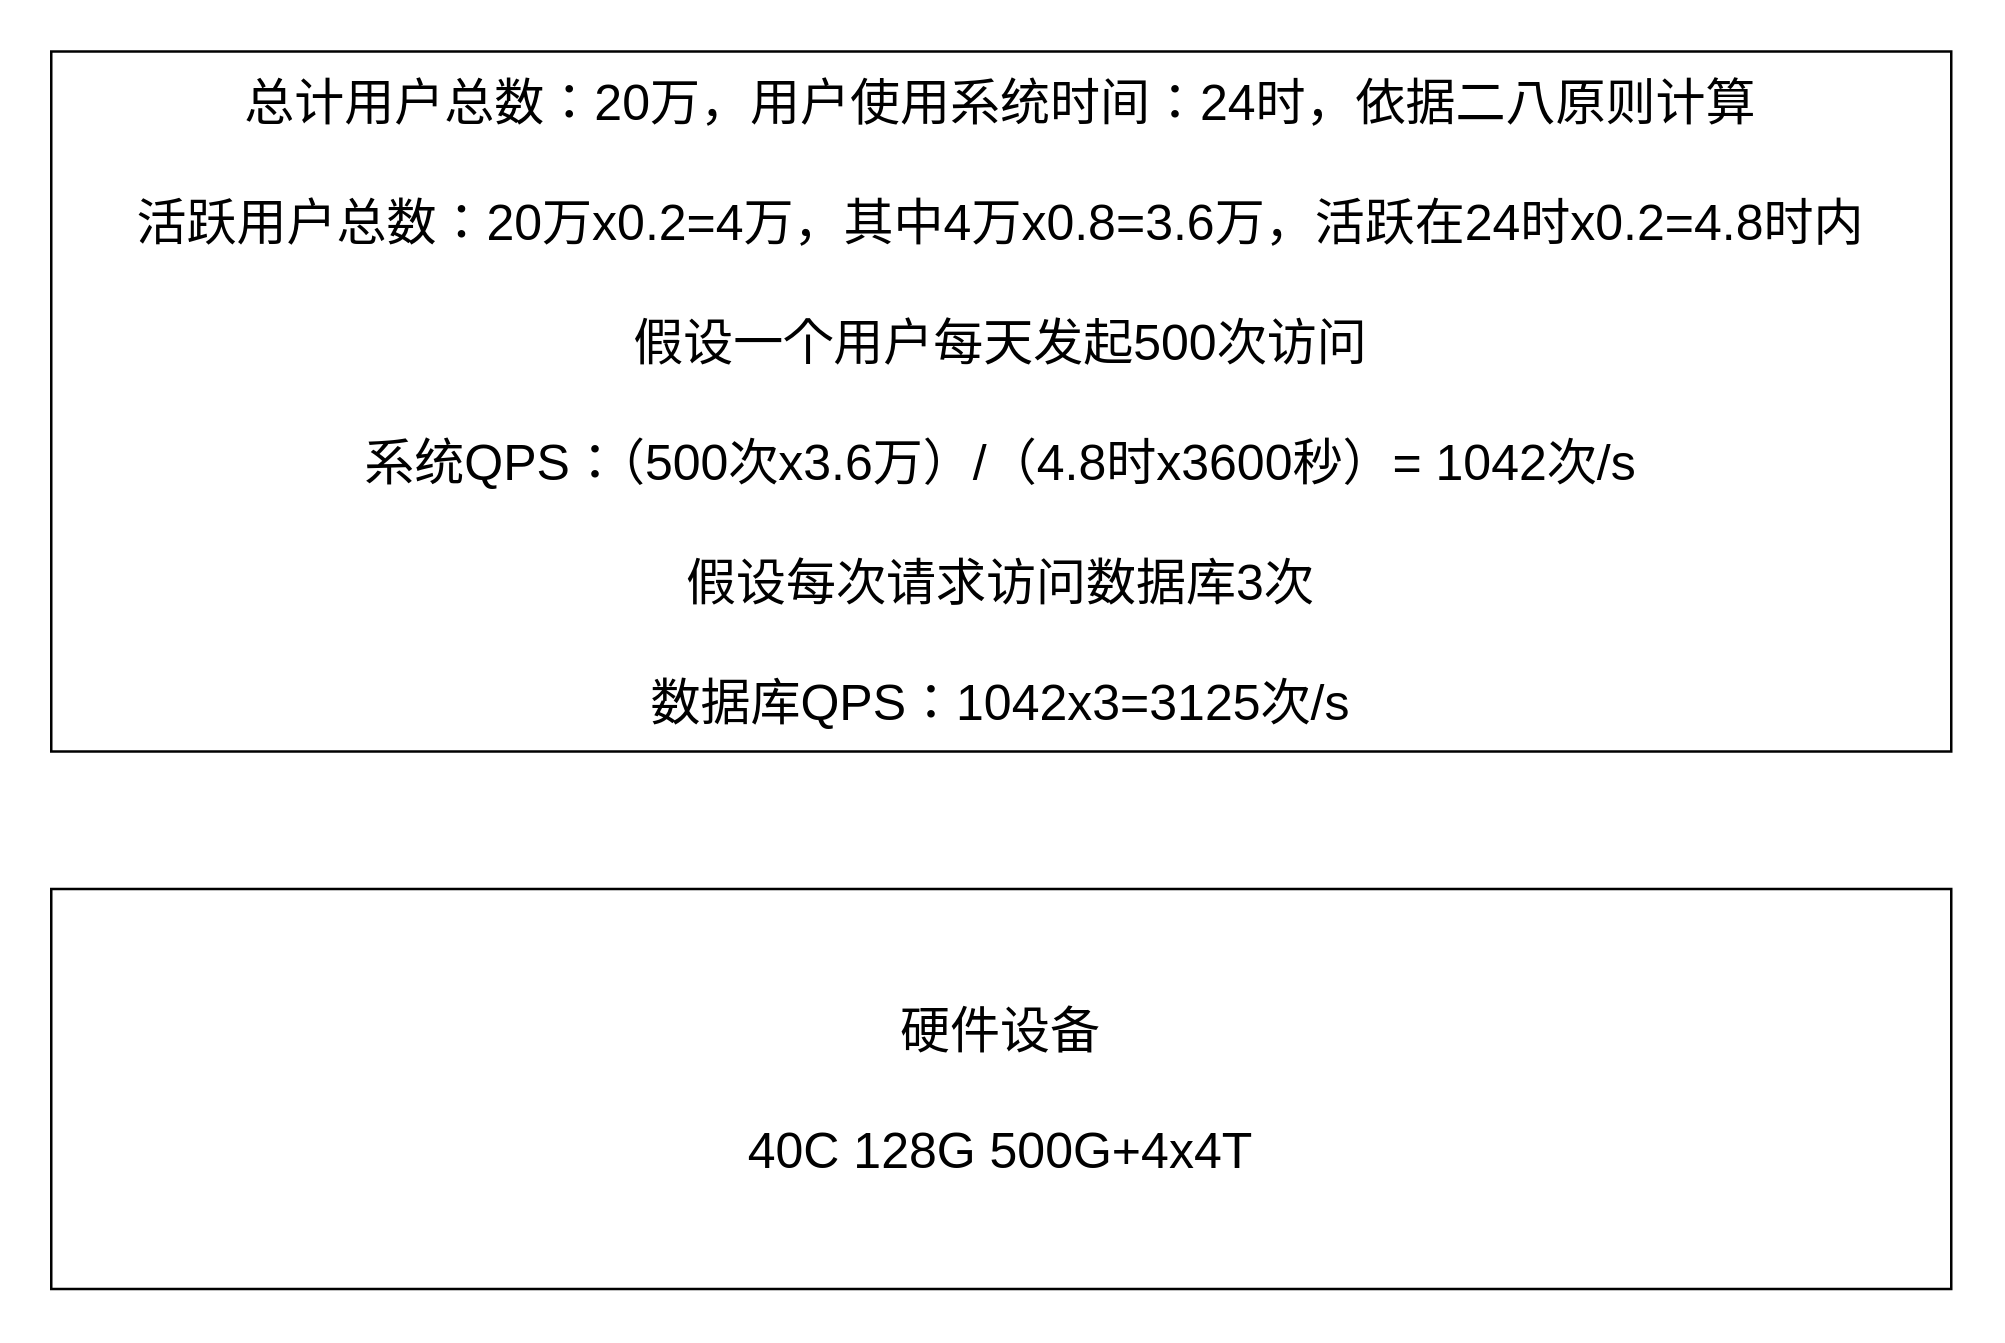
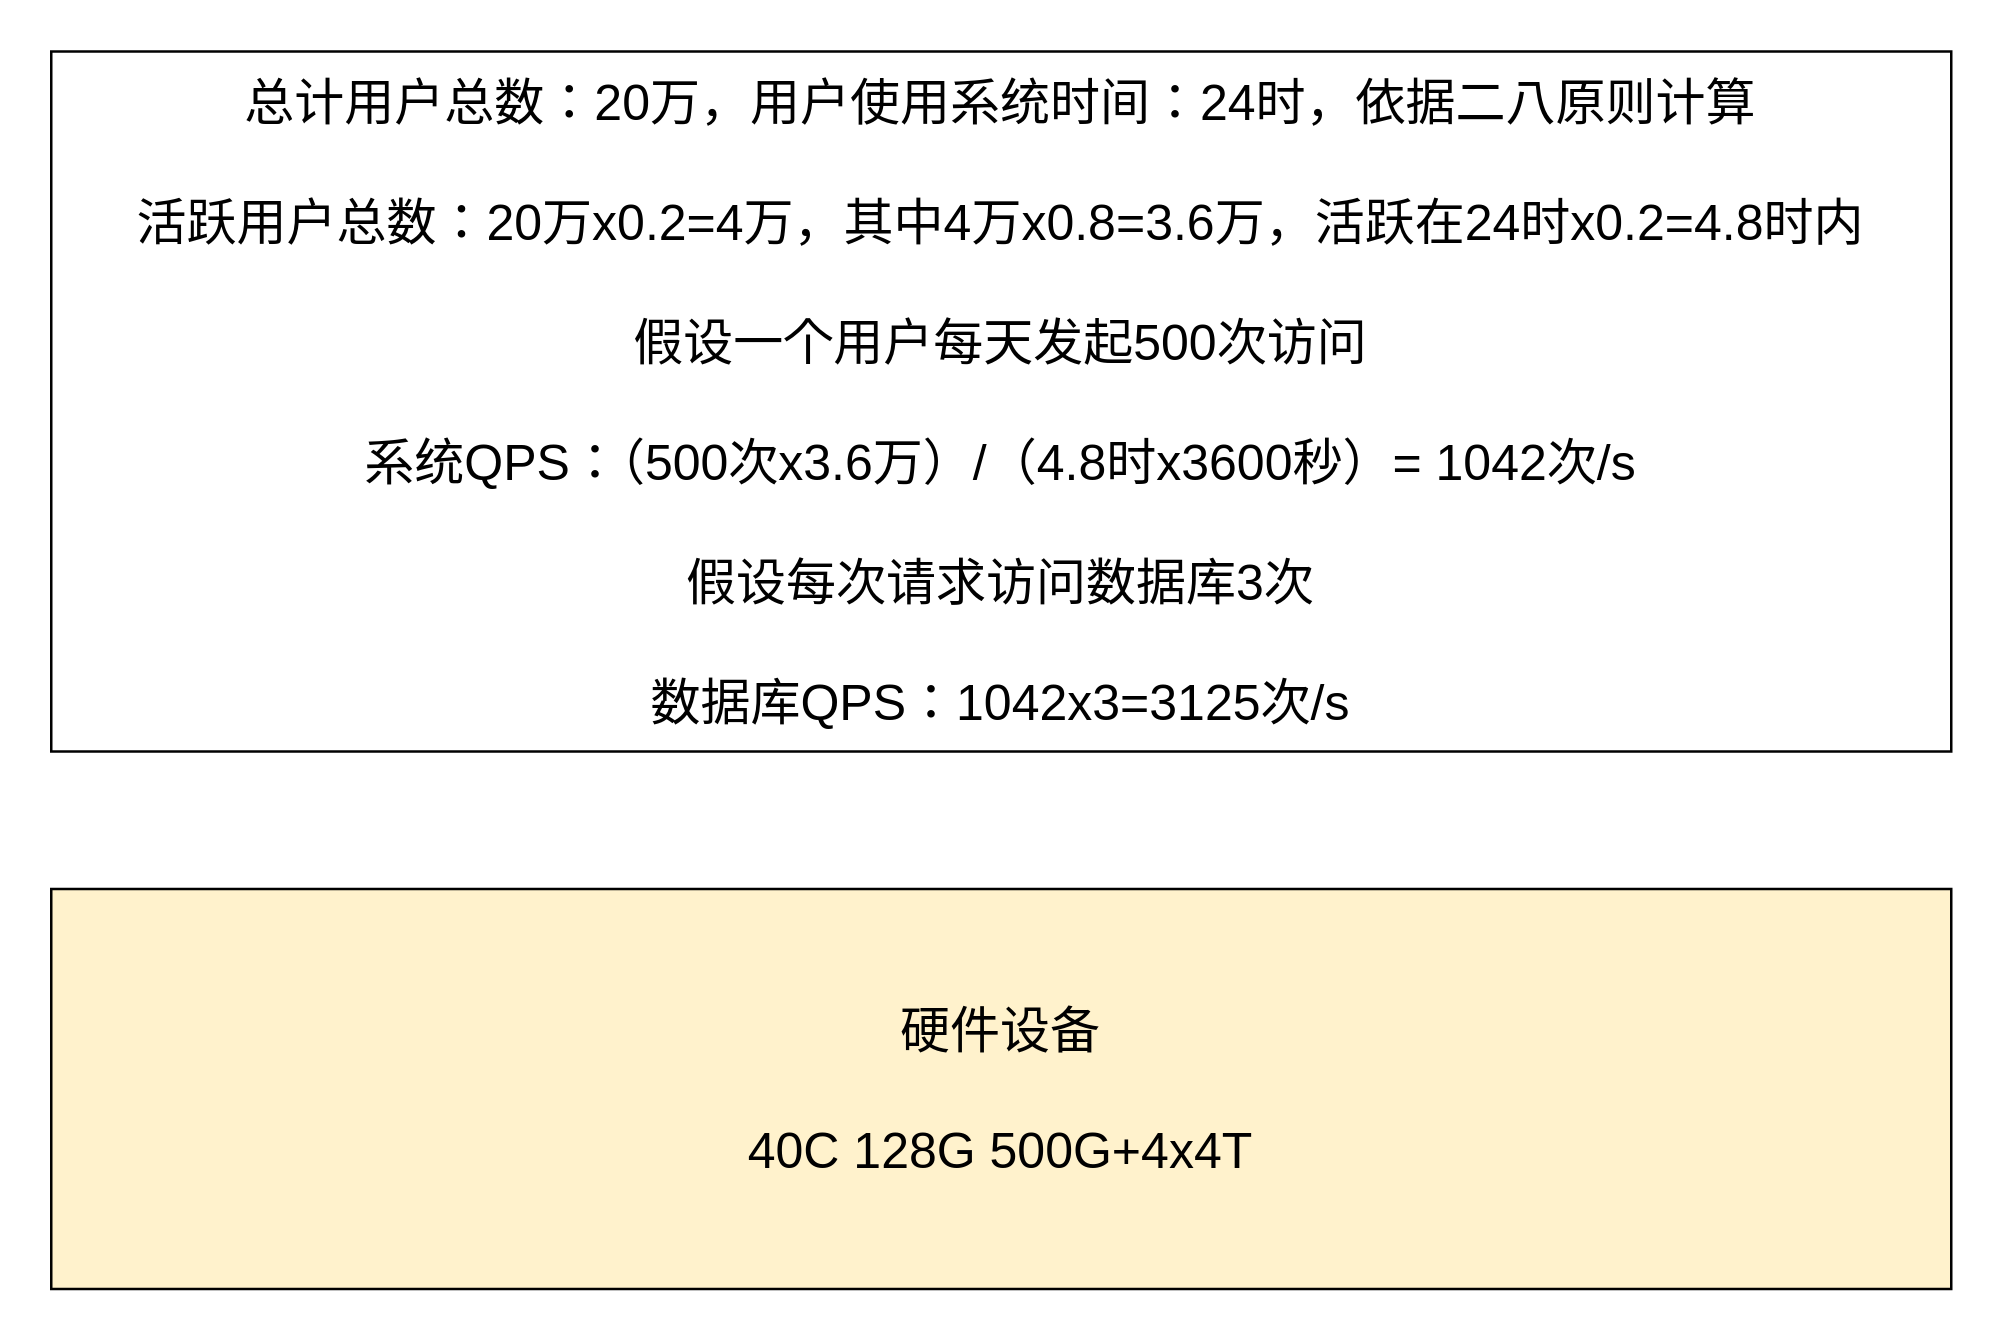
node "硬件设备 40C 128G 500G+4x4T": fillcolor #ffffff -> #fff2cc
